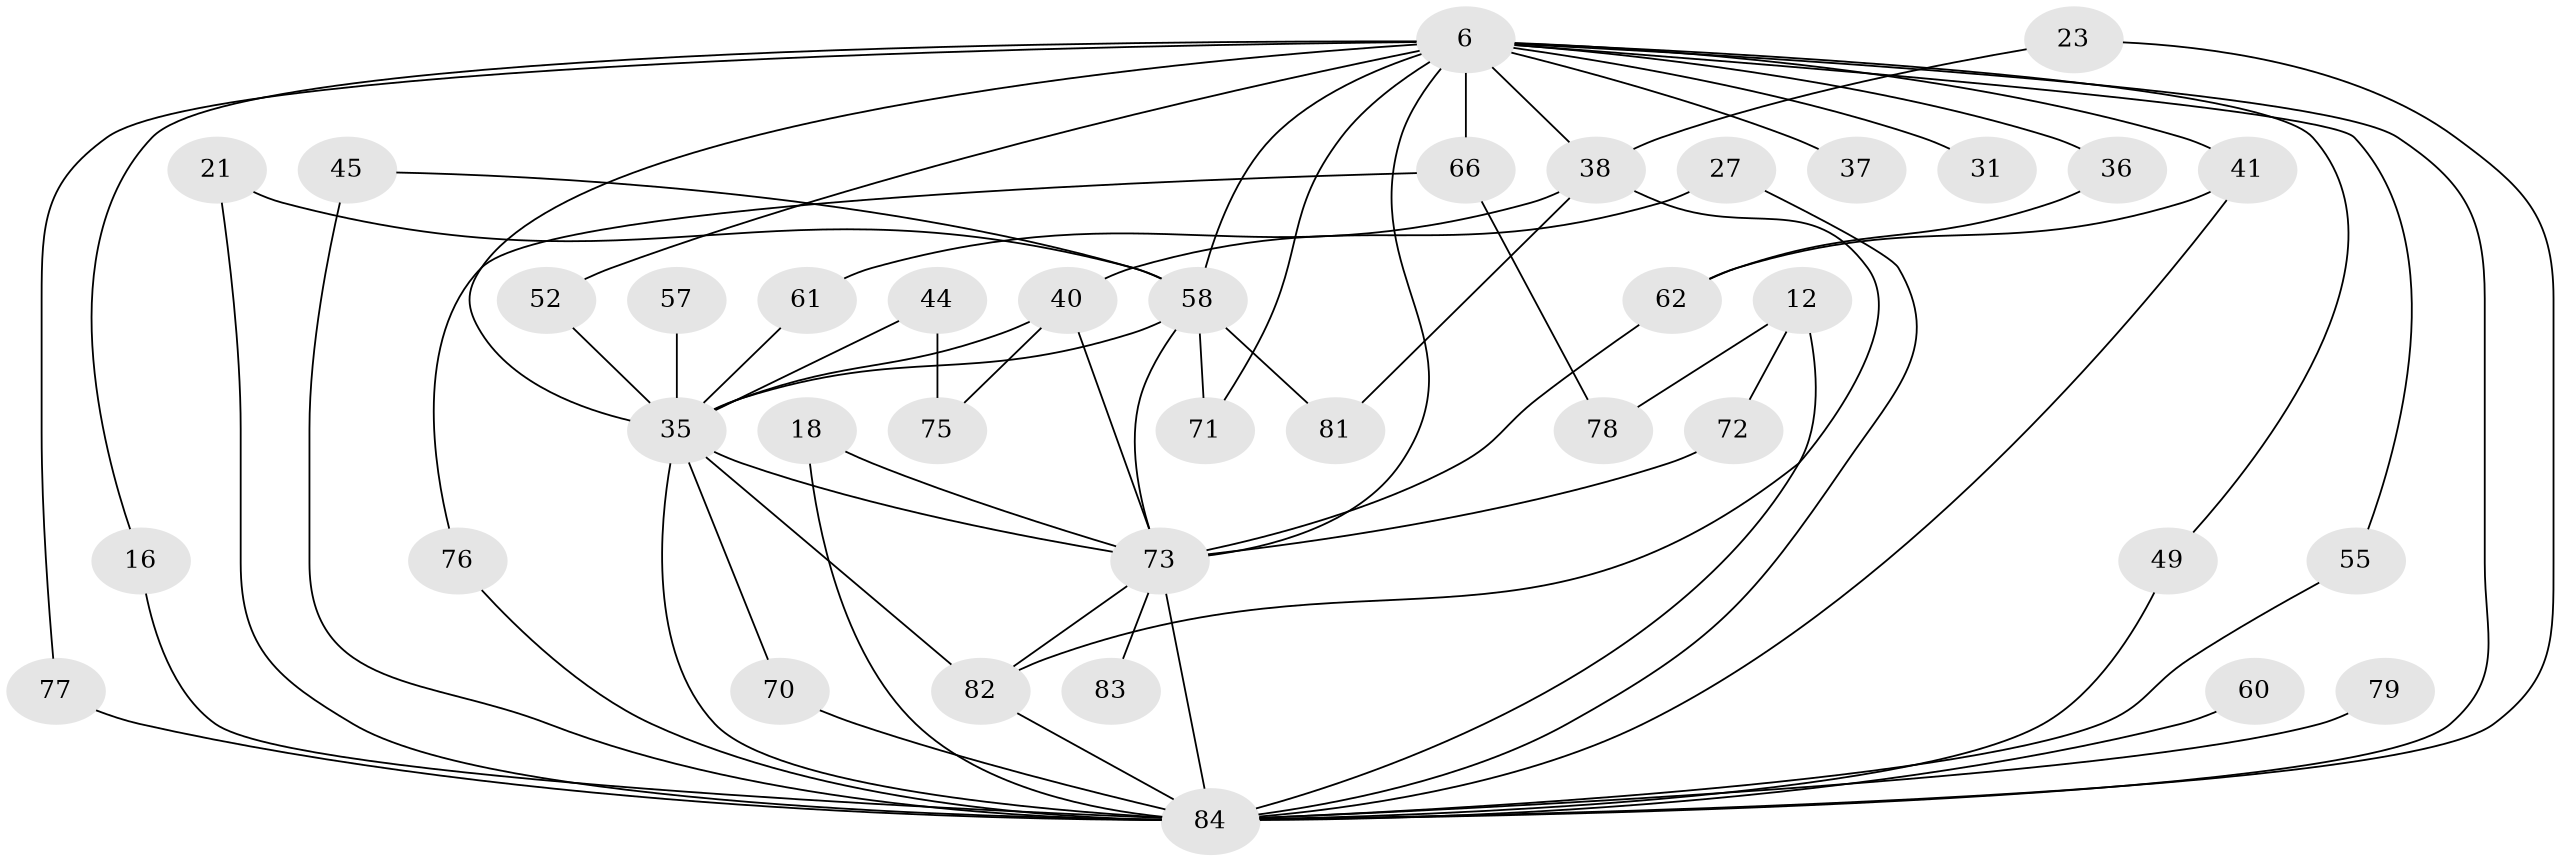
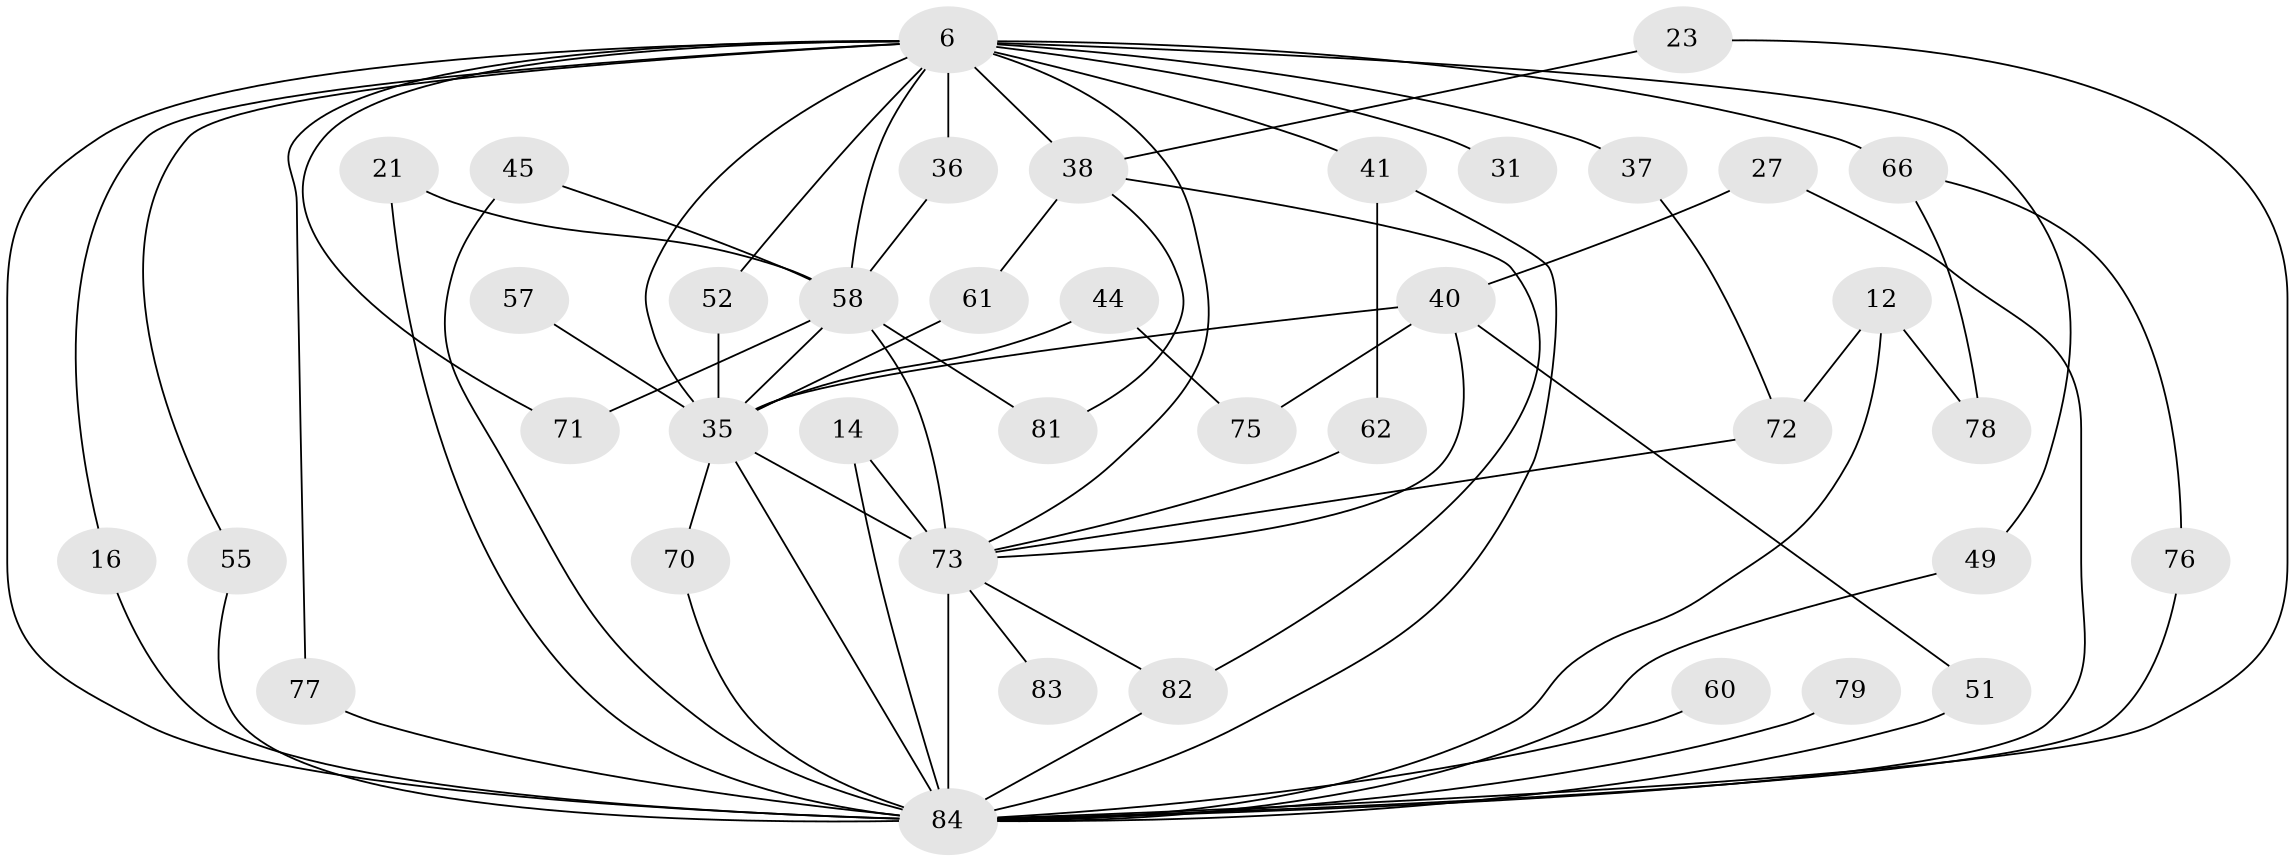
edge "36" -- "62": now "36" -- "58"
edge "37" -- "72": added
node "18": label "18" -> "14"
edge "35" -- "82": removed
node "51": added
